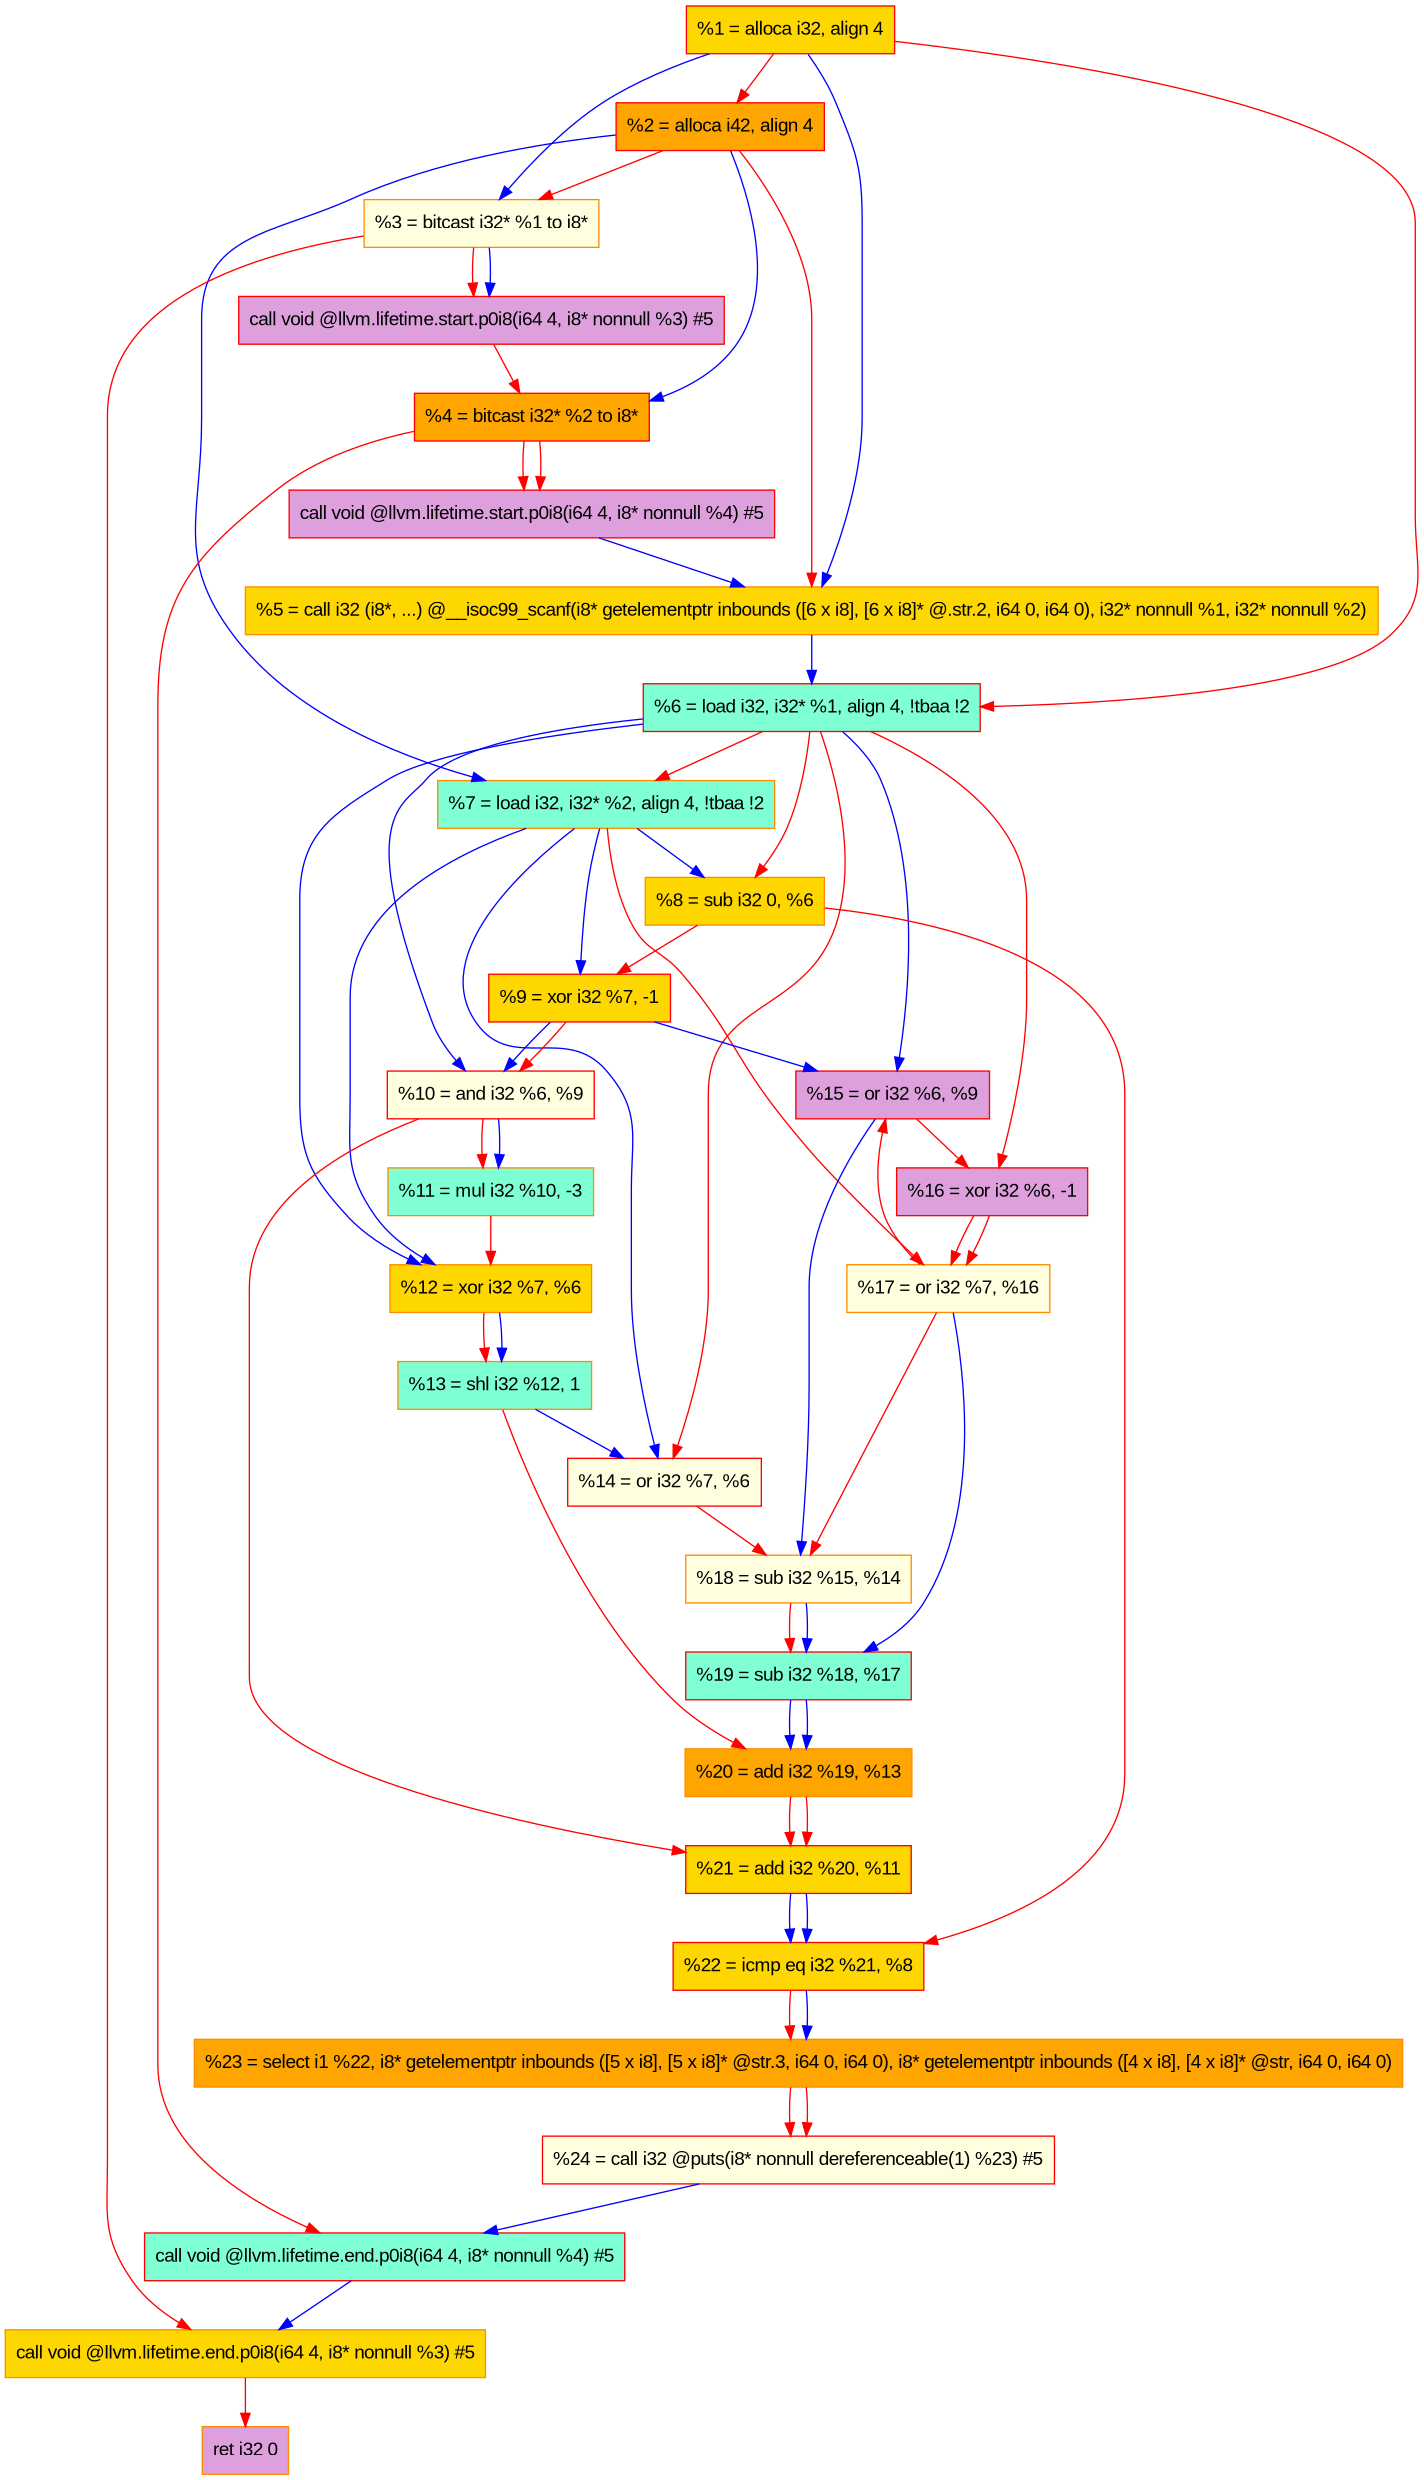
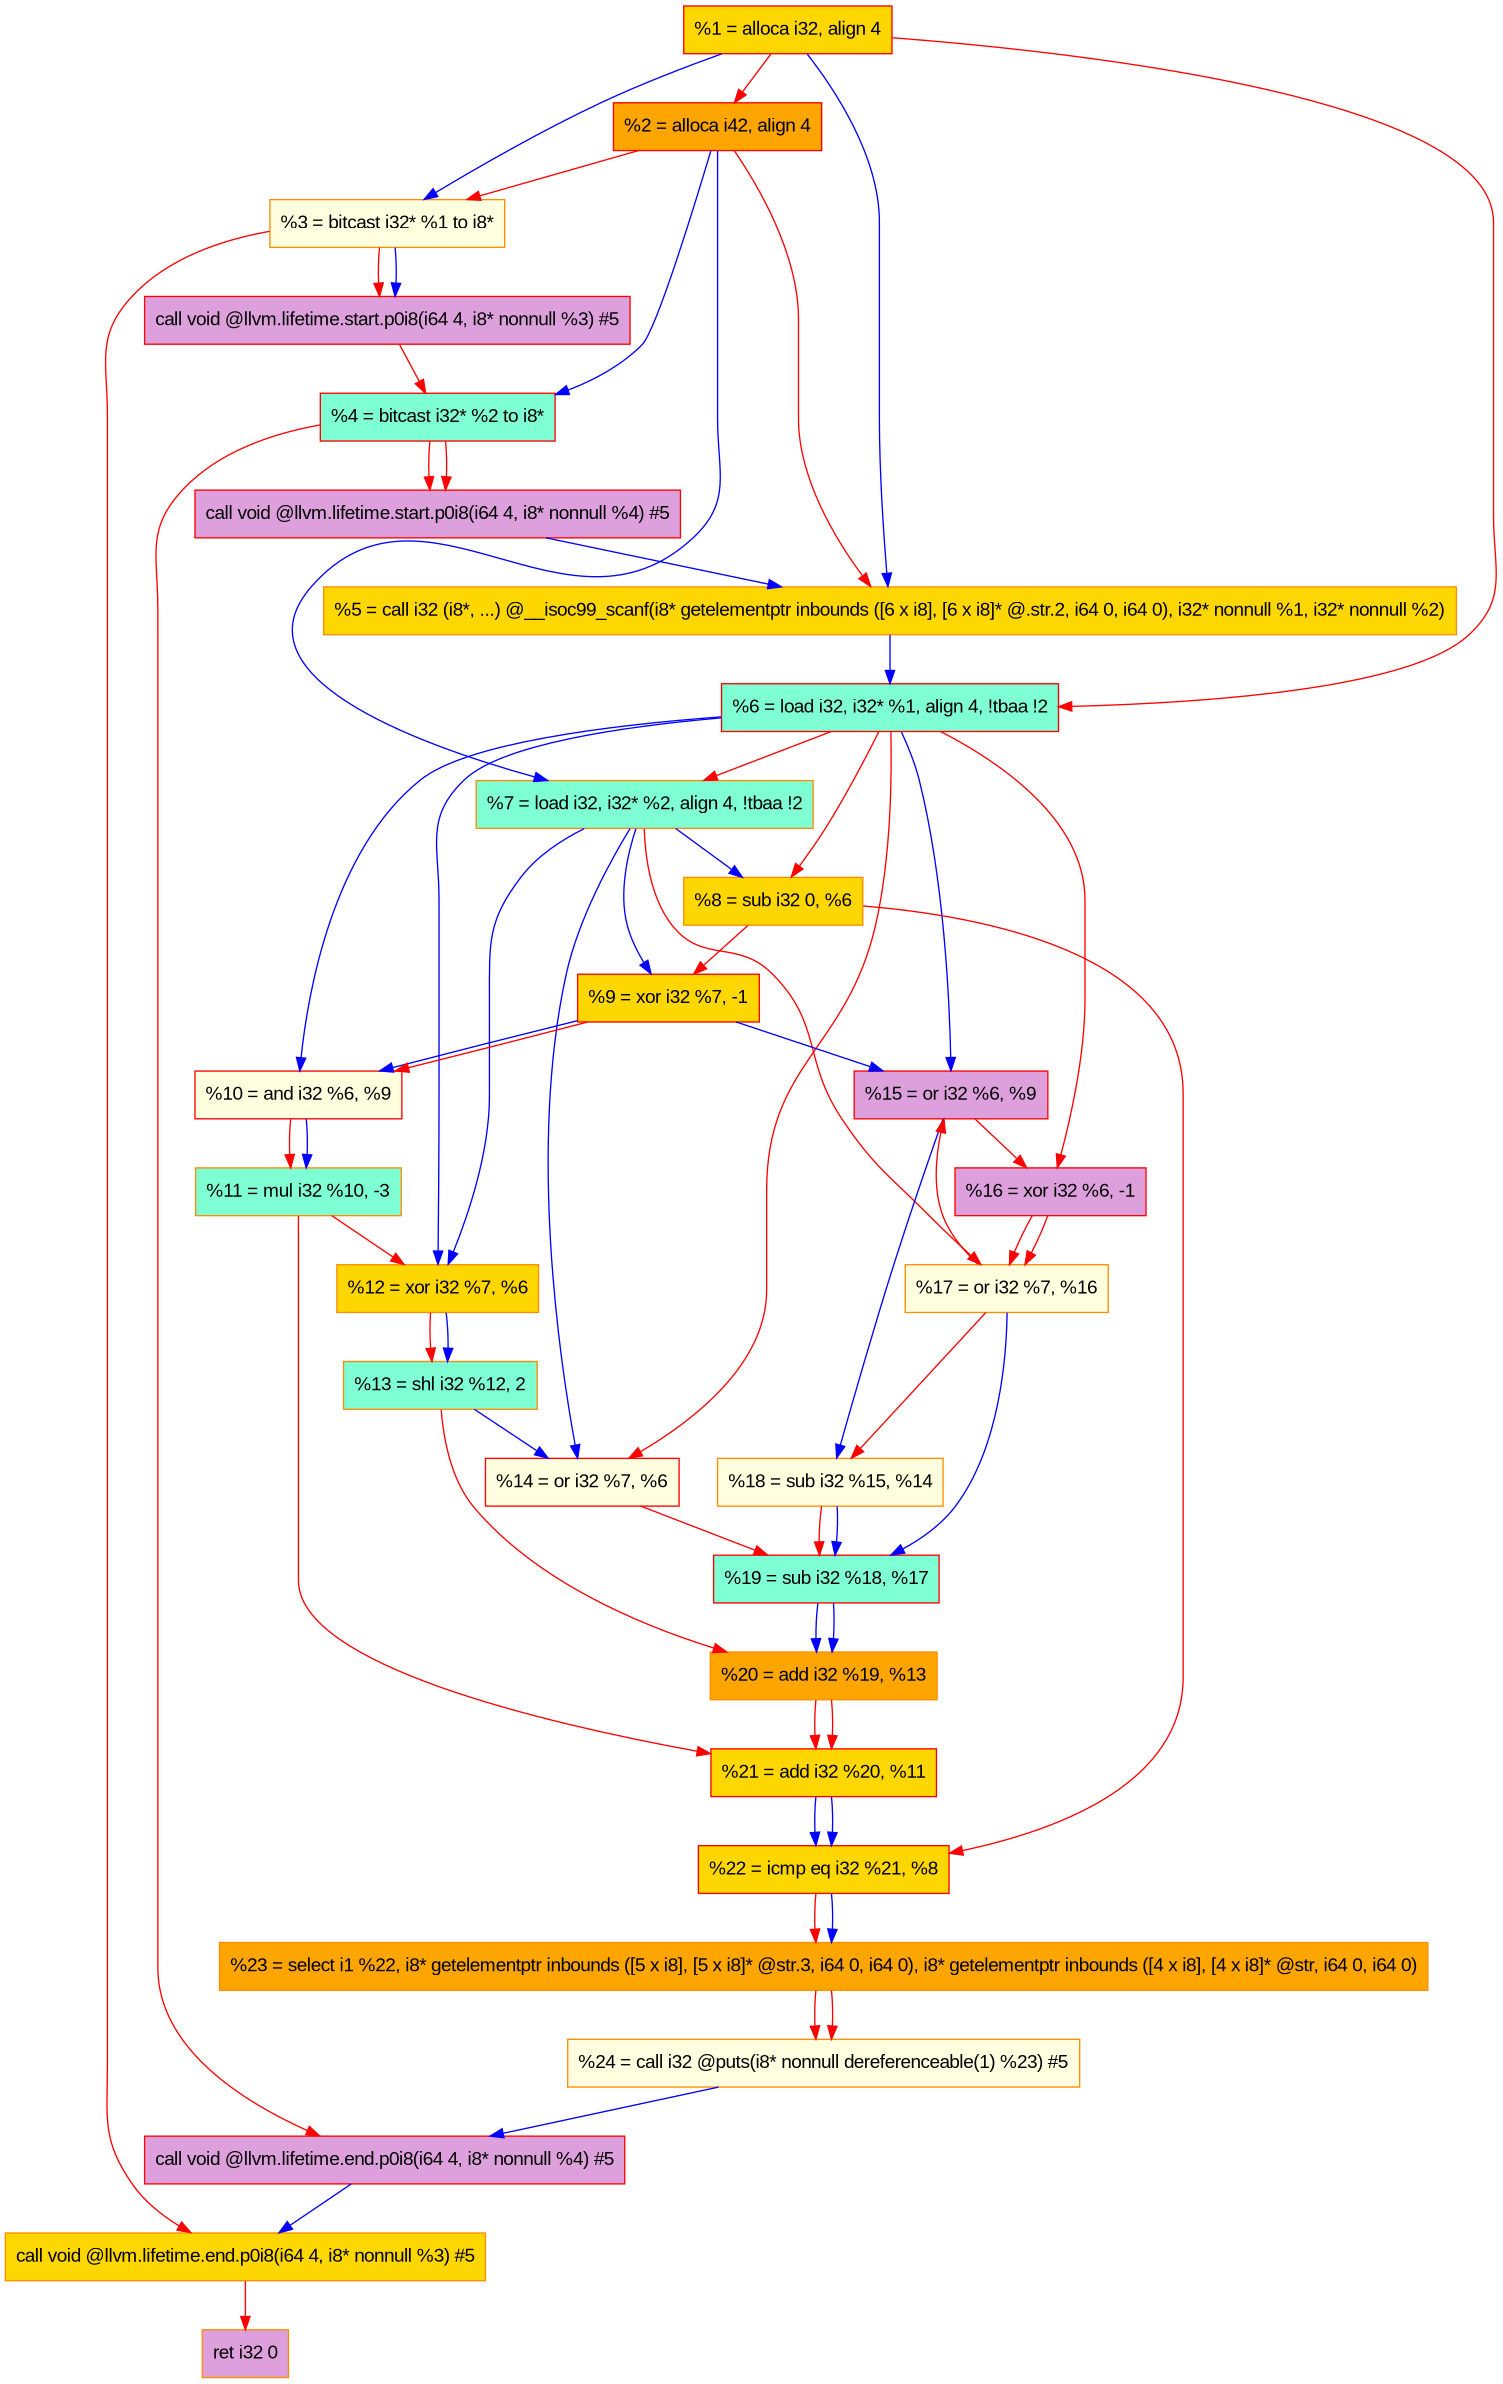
node "%4 = bitcast i32* %2 to i8*": fillcolor orange -> aquamarine
node "%13 = shl i32 %12, 1": label "%13 = shl i32 %12, 1" -> "%13 = shl i32 %12, 2"
edge "%14 = or i32 %7, %6" -> "%18 = sub i32 %15, %14": now "%14 = or i32 %7, %6" -> "%19 = sub i32 %18, %17"
edge "%10 = and i32 %6, %9" -> "%21 = add i32 %20, %11": now "%11 = mul i32 %10, -3" -> "%21 = add i32 %20, %11"
node "%24 = call i32 @puts(i8* nonnull dereferenceable(1) %23) #5": color red -> darkorange
node "call void @llvm.lifetime.end.p0i8(i64 4, i8* nonnull %4) #5": fillcolor aquamarine -> plum
